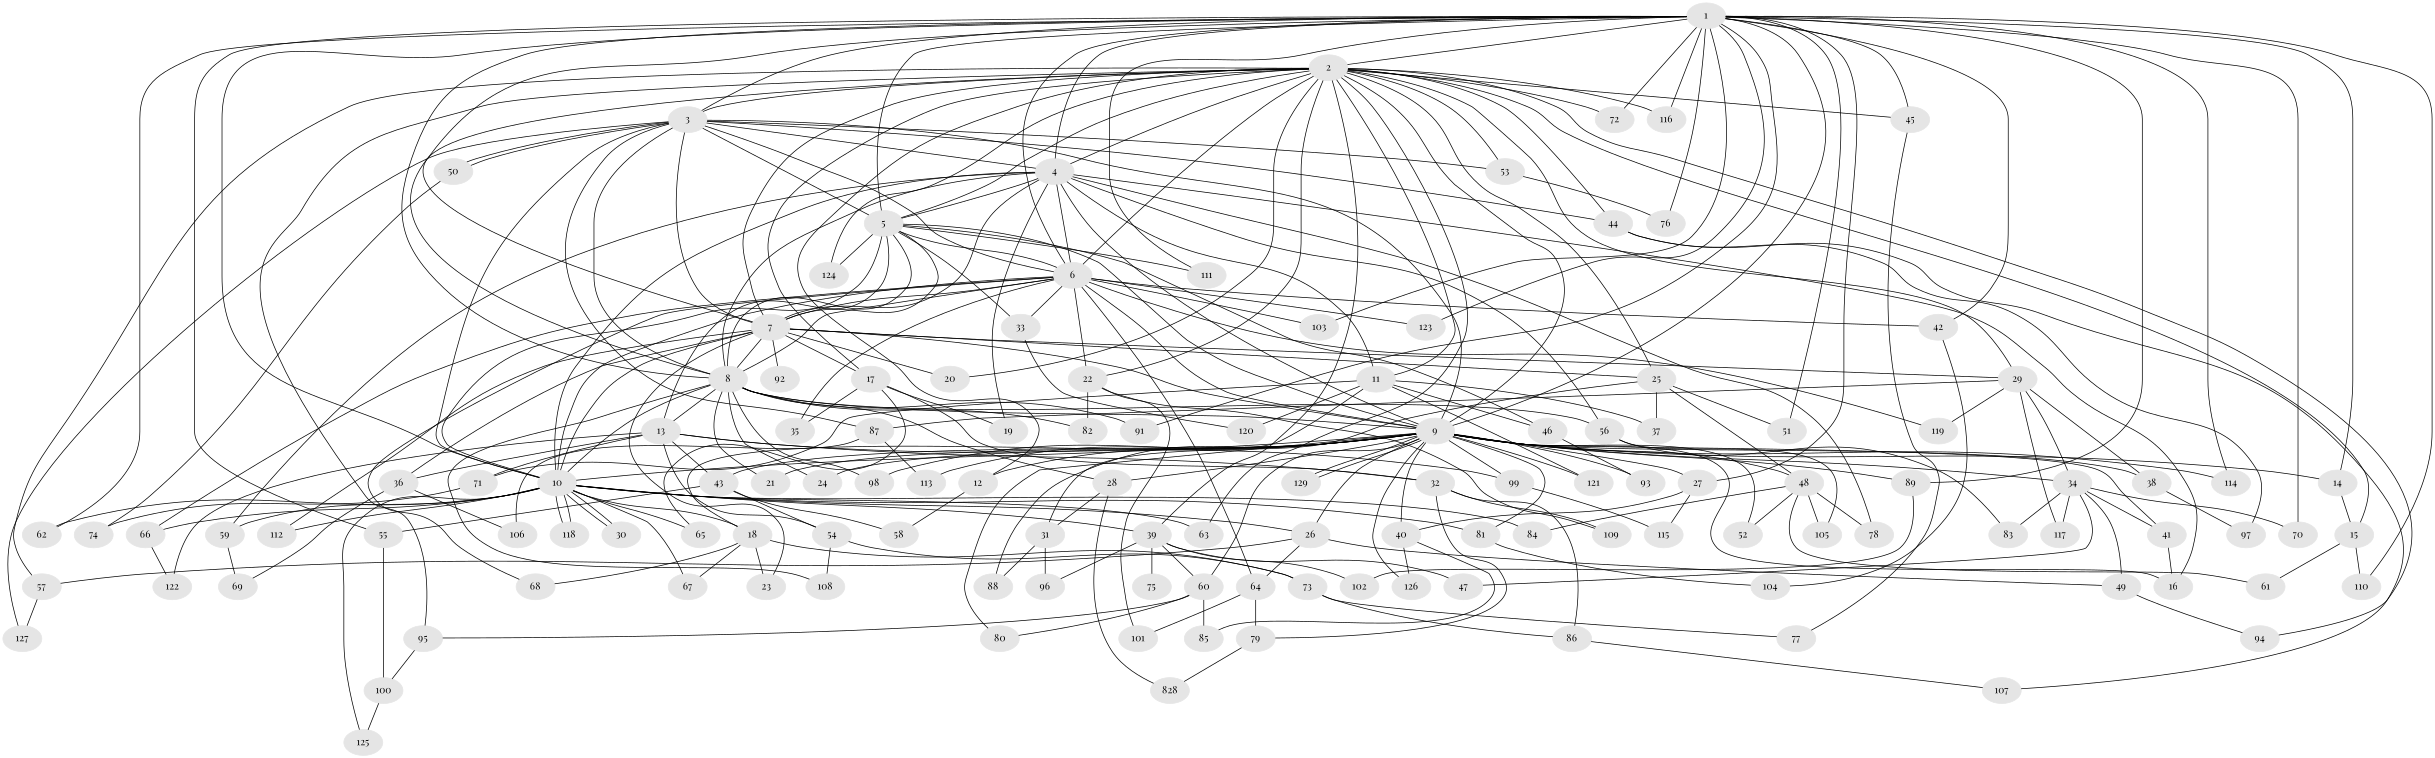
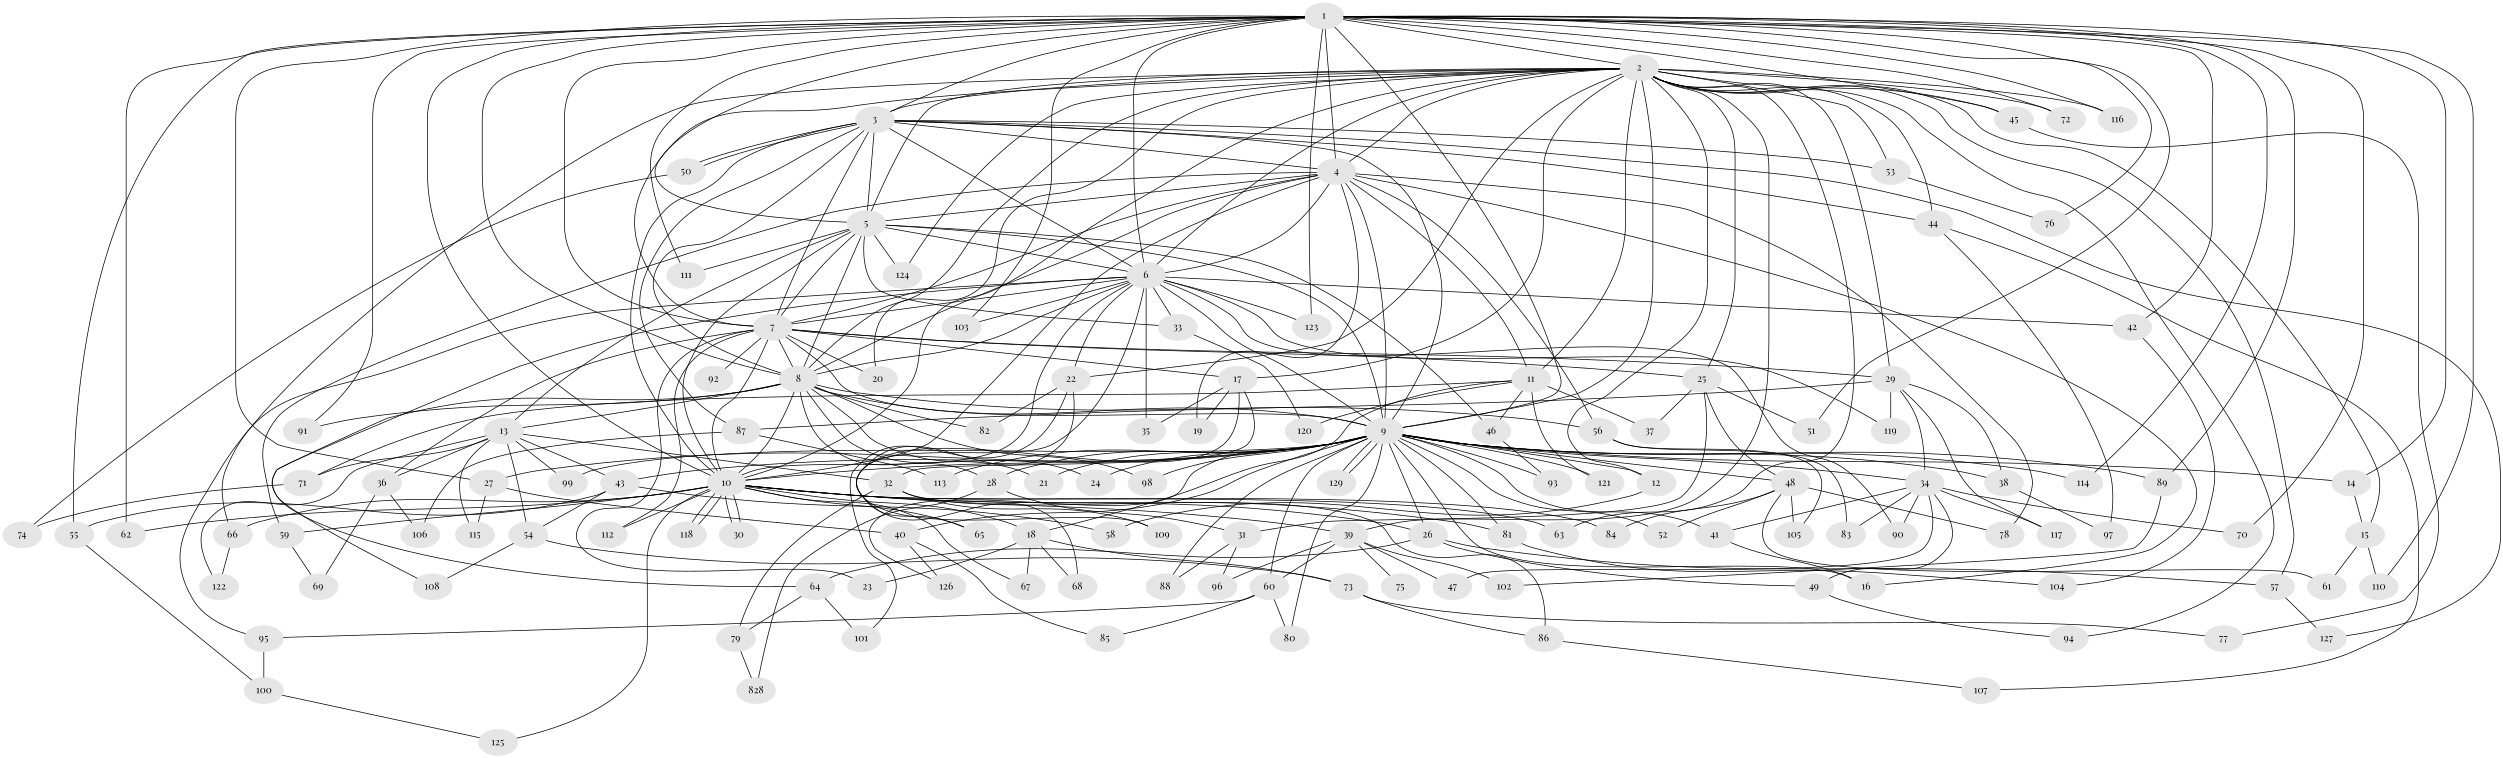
edge "2" -- "10": added
edge "99" -- "115": now "13" -- "115"
node "90": added
